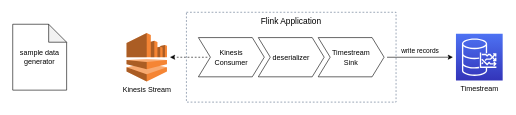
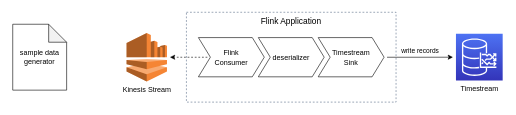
node "Kinesis Consumer": label "Kinesis Consumer" -> "Flink Consumer"
